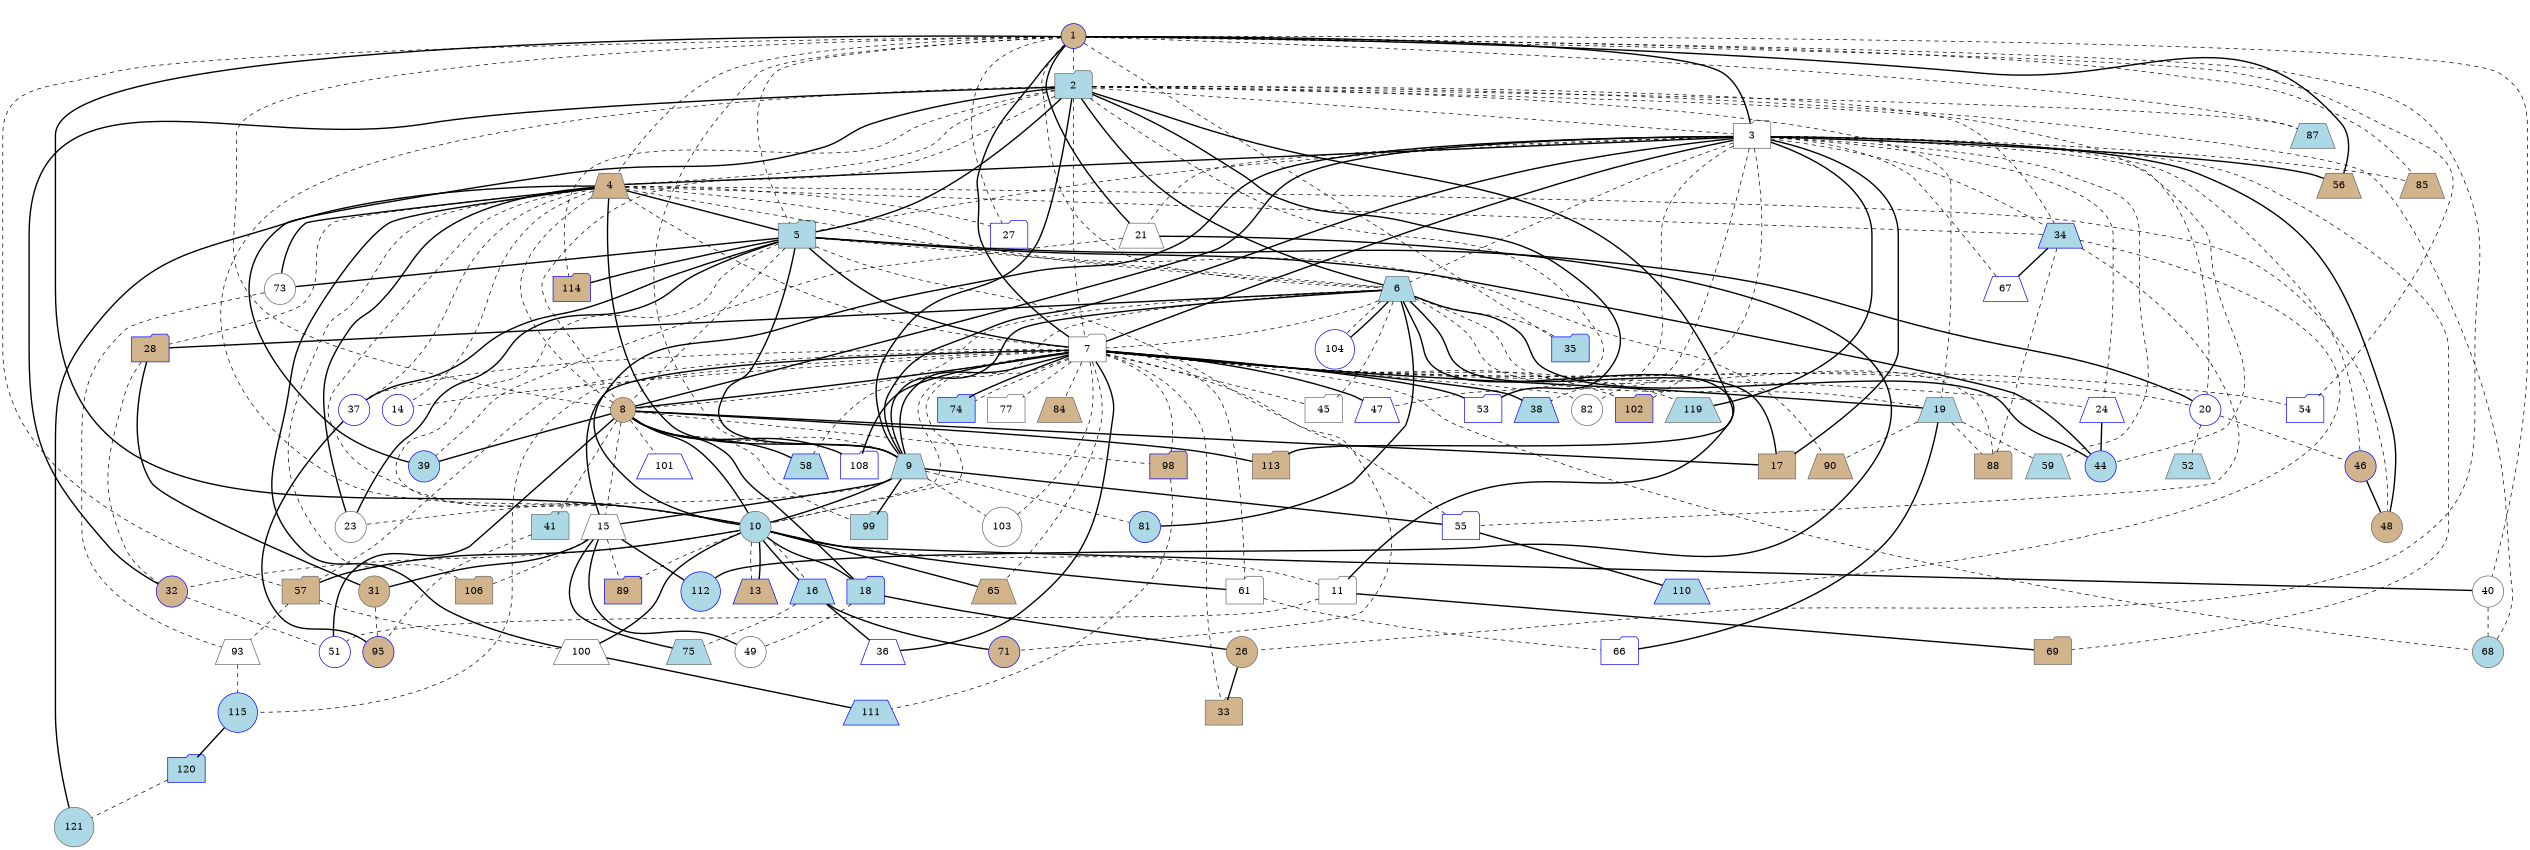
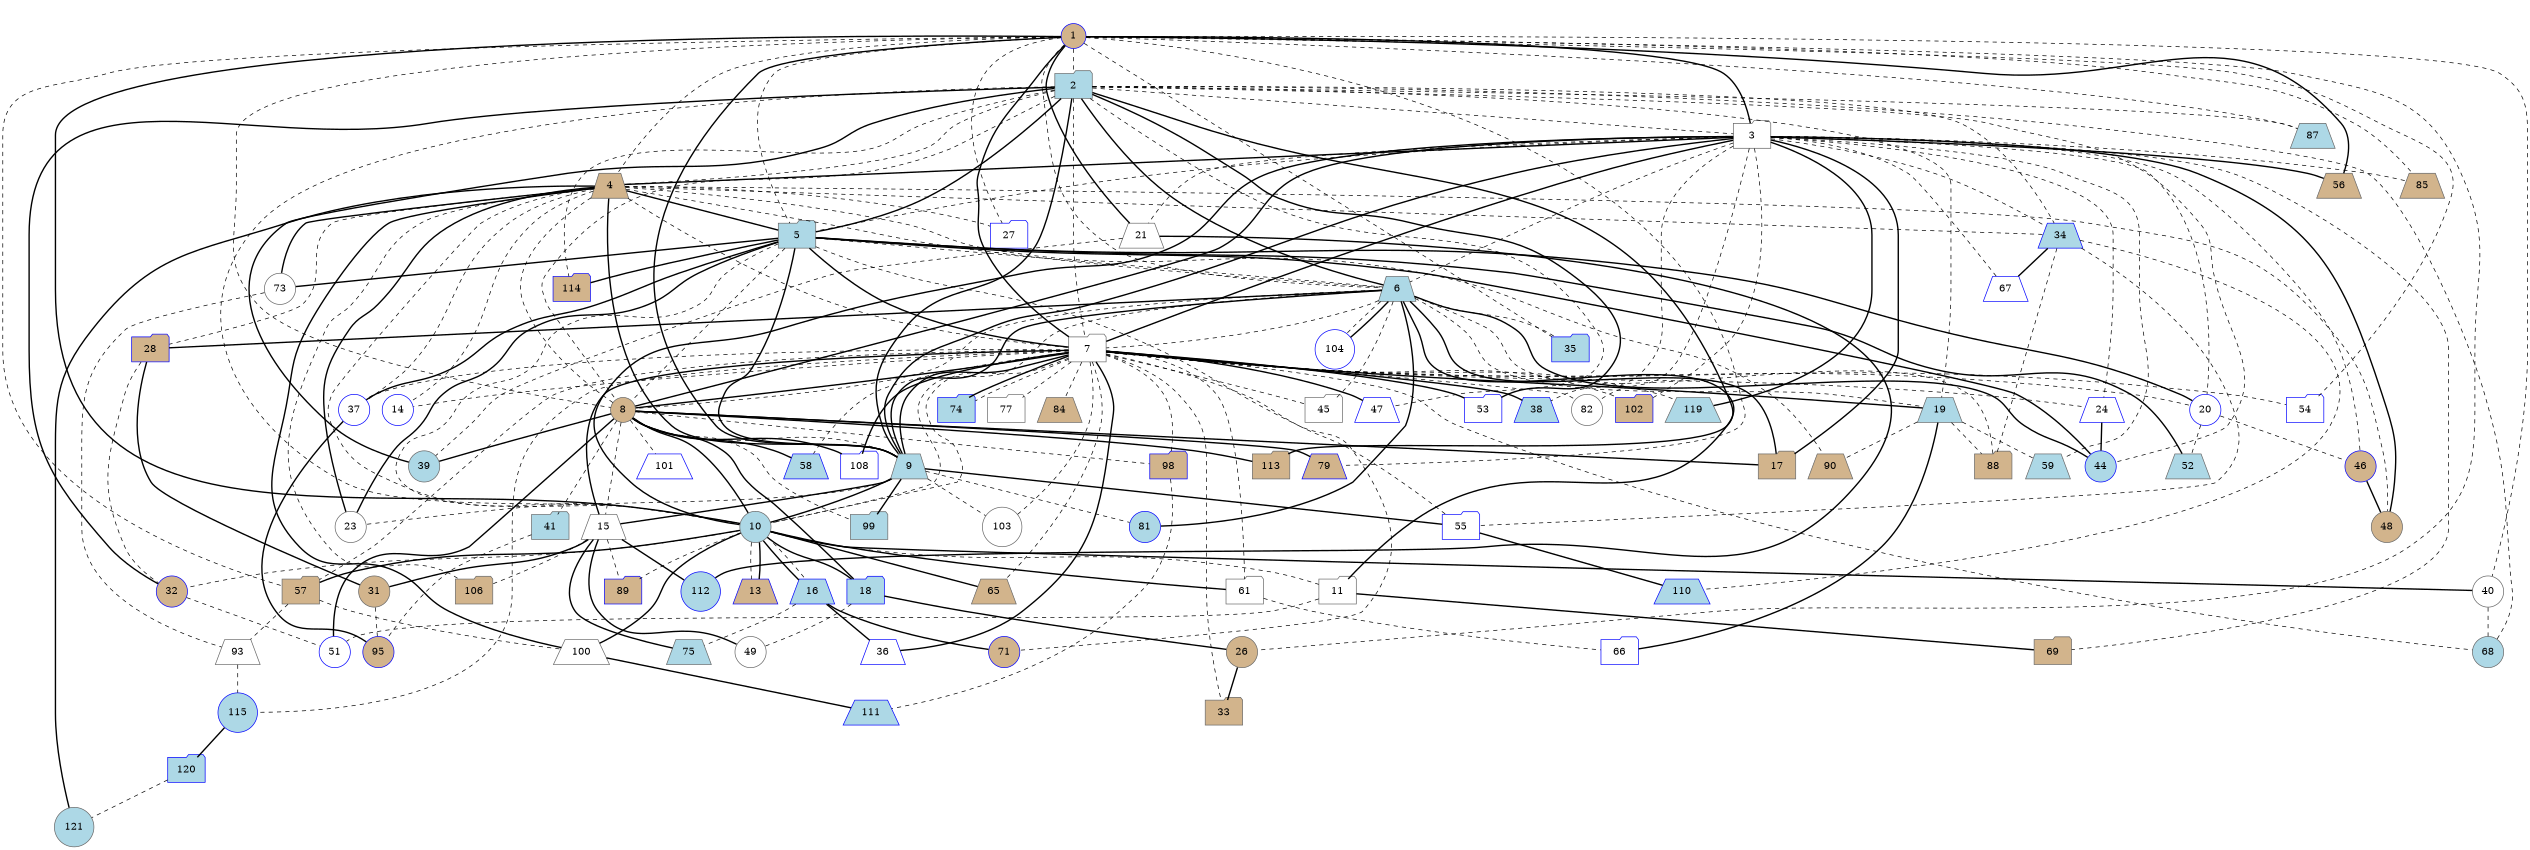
edge "1" -- "9": style dashed -> bold
edge "5" -- "52": added
node "39": color blue -> gray40
node "79": added
